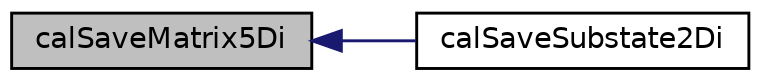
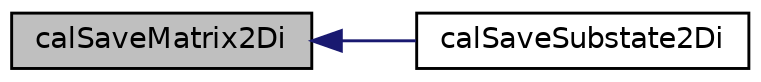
node "calSaveMatrix5Di": label "calSaveMatrix5Di" -> "calSaveMatrix2Di"
